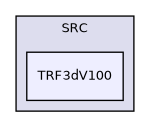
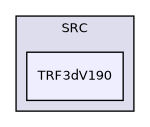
node "TRF3dV100": label "TRF3dV100" -> "TRF3dV190"
